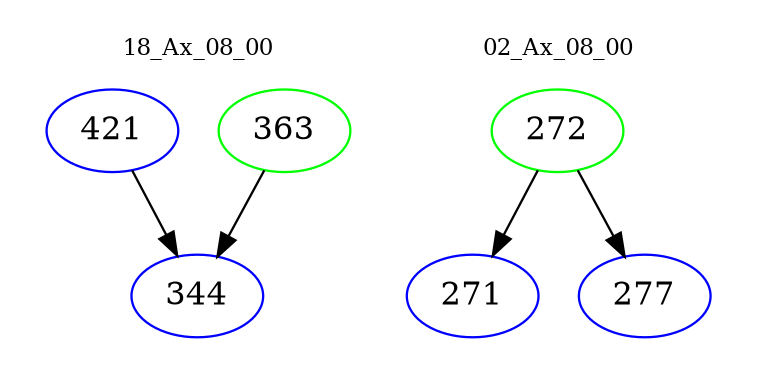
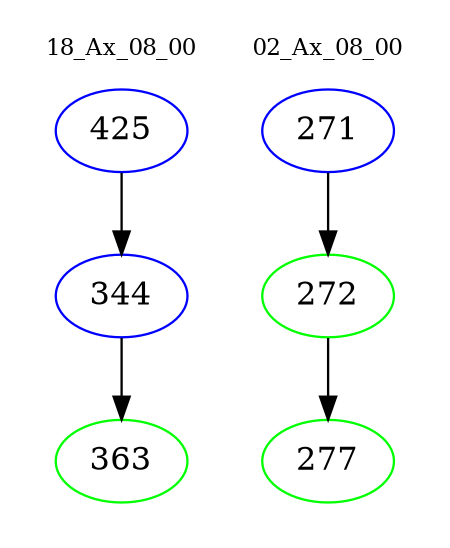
node "421": label "421" -> "425"
edge "363" -> "344": reversed
edge "272" -> "271": reversed
node "277": color blue -> green
